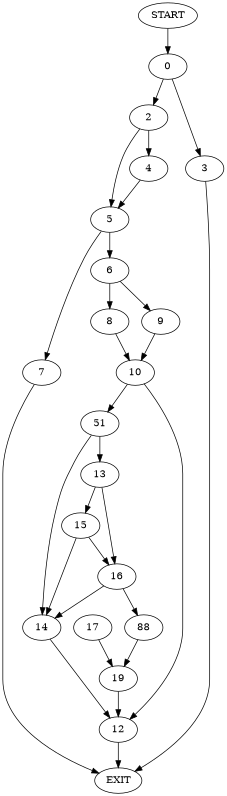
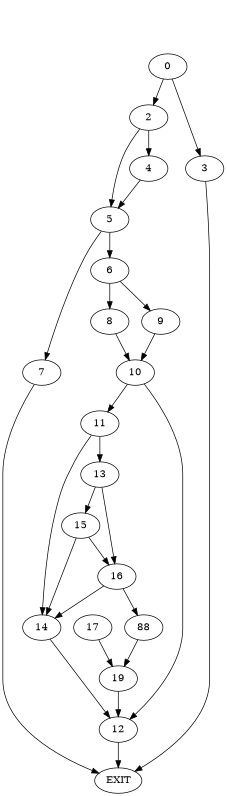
node "START": removed
node "51": label "51" -> "11"
